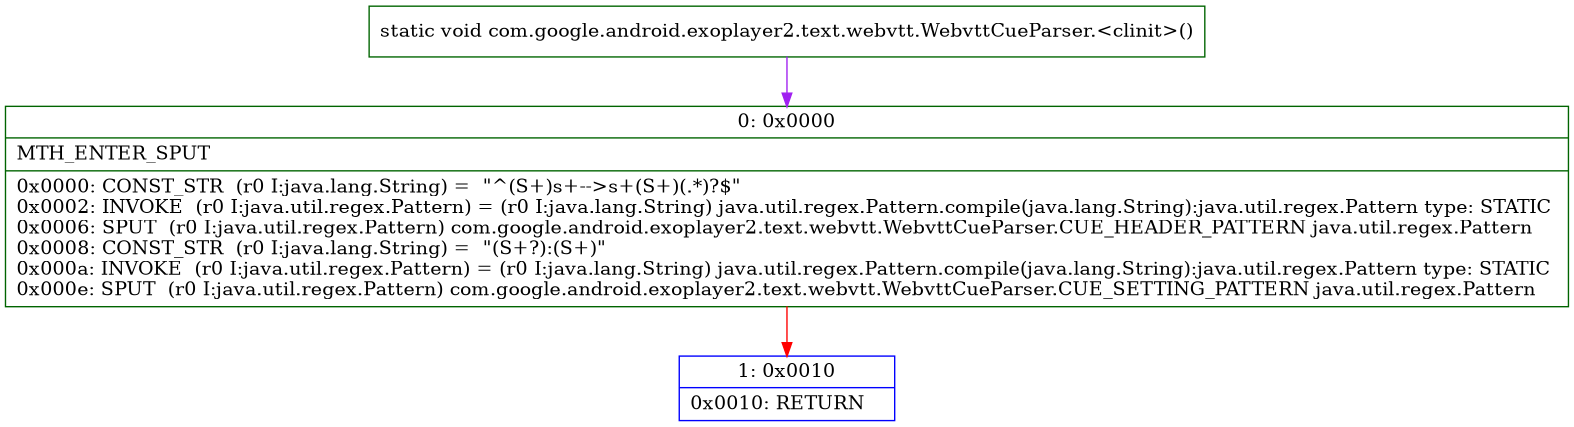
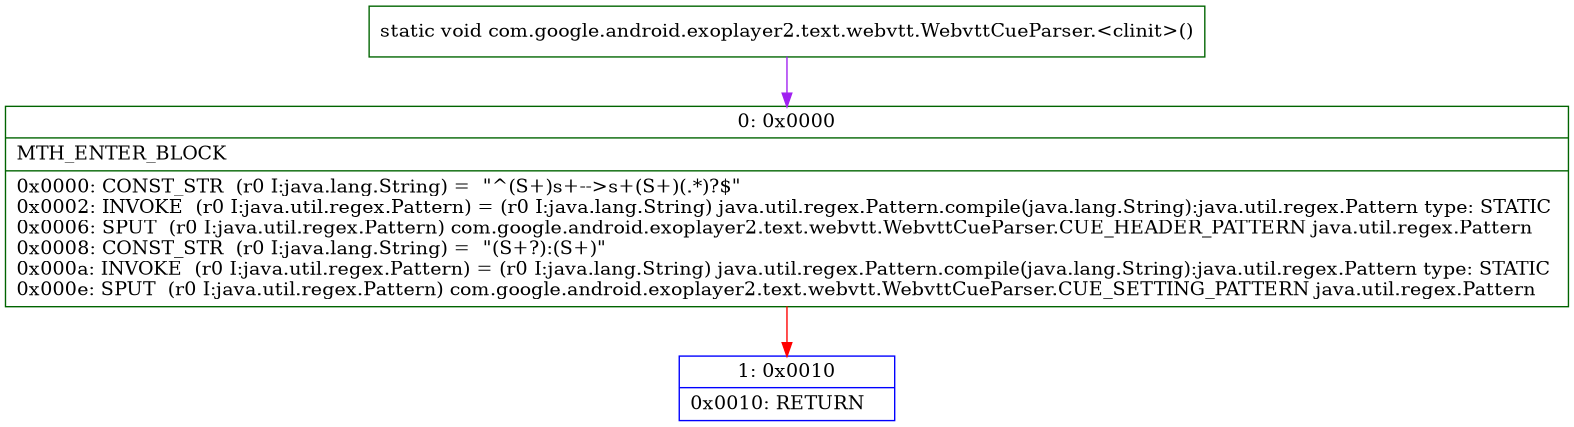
node "0: 0x0000": text "MTH_ENTER_SPUT" -> "MTH_ENTER_BLOCK"
